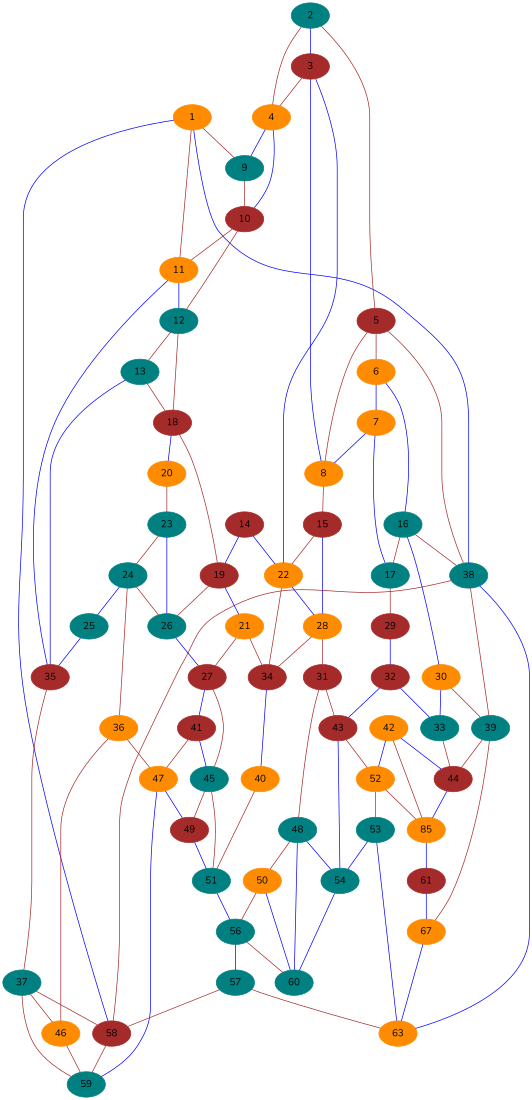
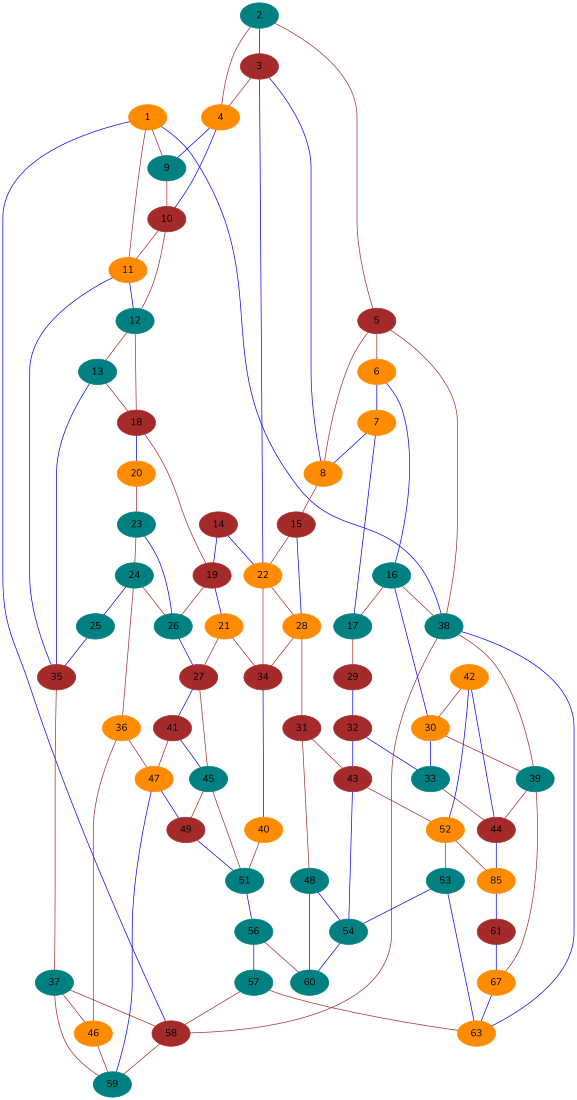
edge "22" -- "28": color blue -> brown
edge "42" -- "85": now "42" -- "30"
node "50": removed
